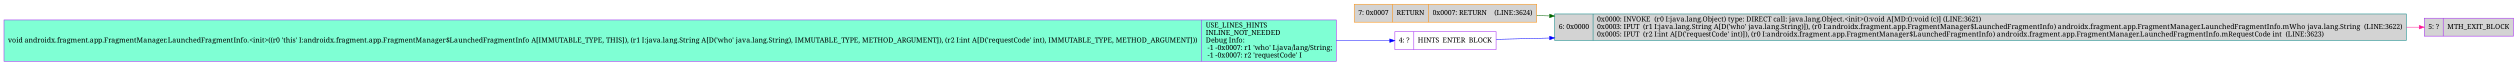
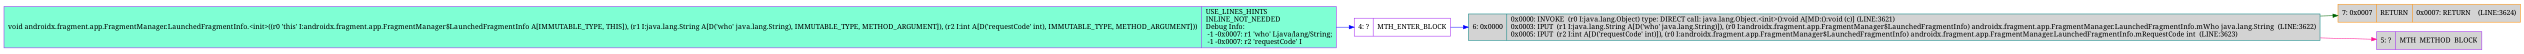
edge "7: 0x0007" -> "6: 0x0000": reversed
node "5: ?": text "MTH_EXIT_BLOCK" -> "MTH_METHOD_BLOCK"
node "4: ?": text "HINTS_ENTER_BLOCK" -> "MTH_ENTER_BLOCK"
